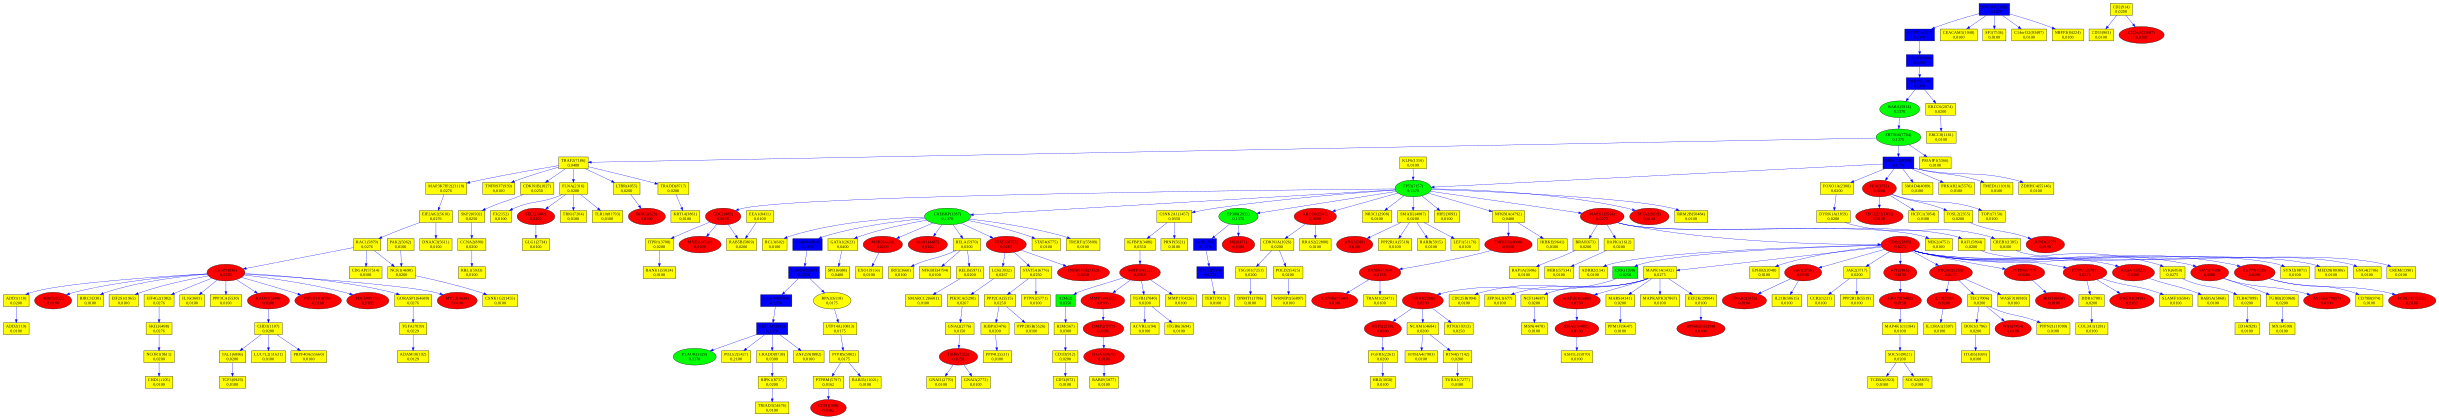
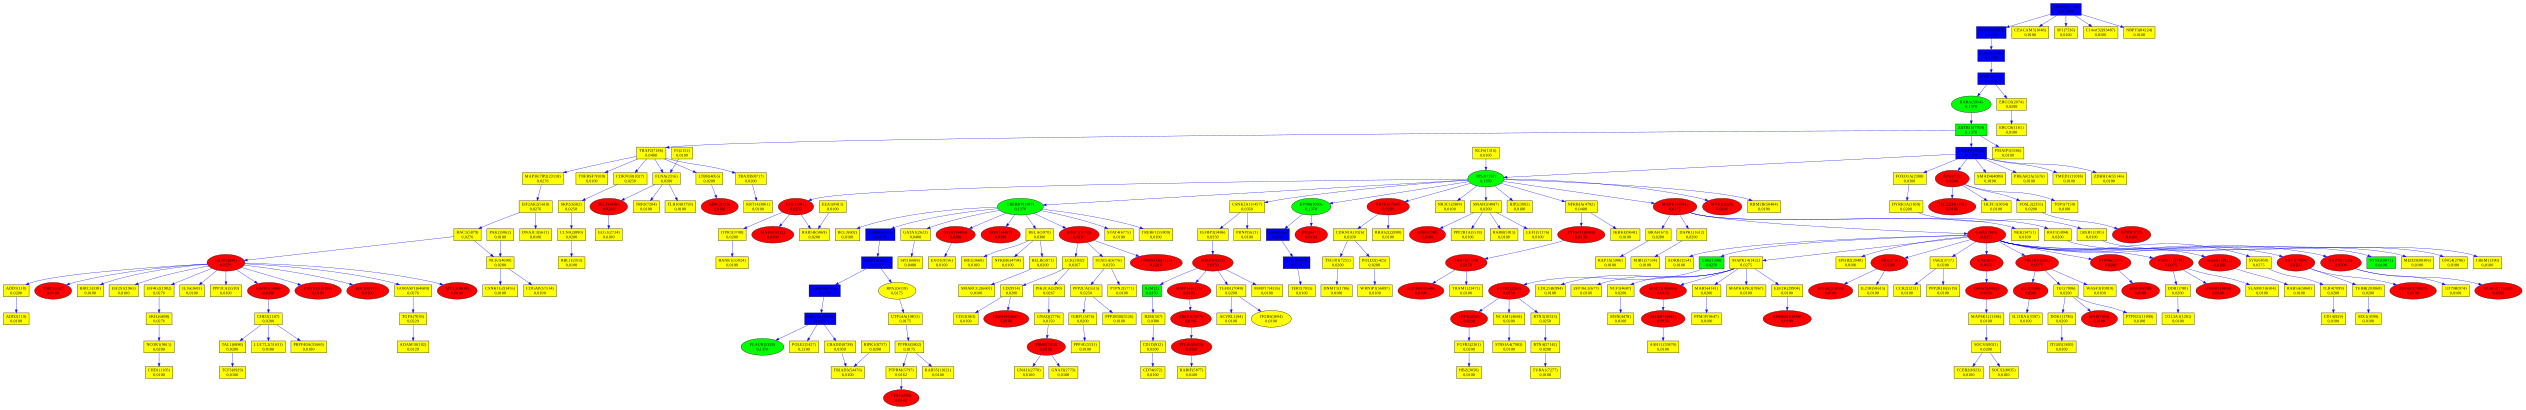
node "ZBTB16(7704) 0,1370": shape ellipse -> box
edge "FLNA(2316) 0,0200" -> "F3(2152) 0,0100": reversed
edge "RAC1(5879) 0,0276" -> "CDGAP(57514) 0,0100": now "NCK1(4690) 0,0200" -> "CDGAP(57514) 0,0100"
node "SYNJ2(8871) 0,0100": fillcolor yellow -> green
edge "LCK(3932) 0,0267" -> "CD2(914) 0,0200": added
node "ITGB6(3694) 0,0100": shape box -> ellipse
edge "NCAM1(4684) 0,0200" -> "RTN4(57142) 0,0200": now "RTN3(10313) 0,0250" -> "RTN4(57142) 0,0200"
node "ZNF259(8882) 0,0100": removed
edge "CRADD(8738) 0,0300" -> "RIPK1(8737) 0,0200": now "CRADD(8738) 0,0300" -> "TRIAD3(54476) 0,0100"
